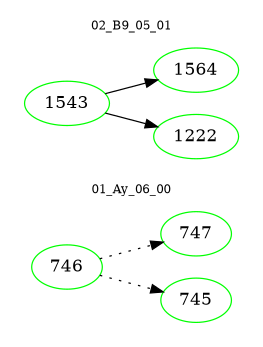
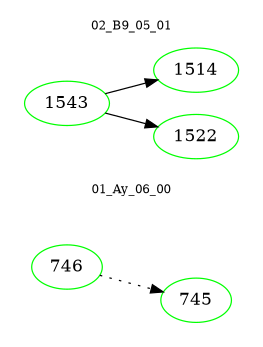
node "1564": label "1564" -> "1514"
node "1222": label "1222" -> "1522"
node "747": removed
